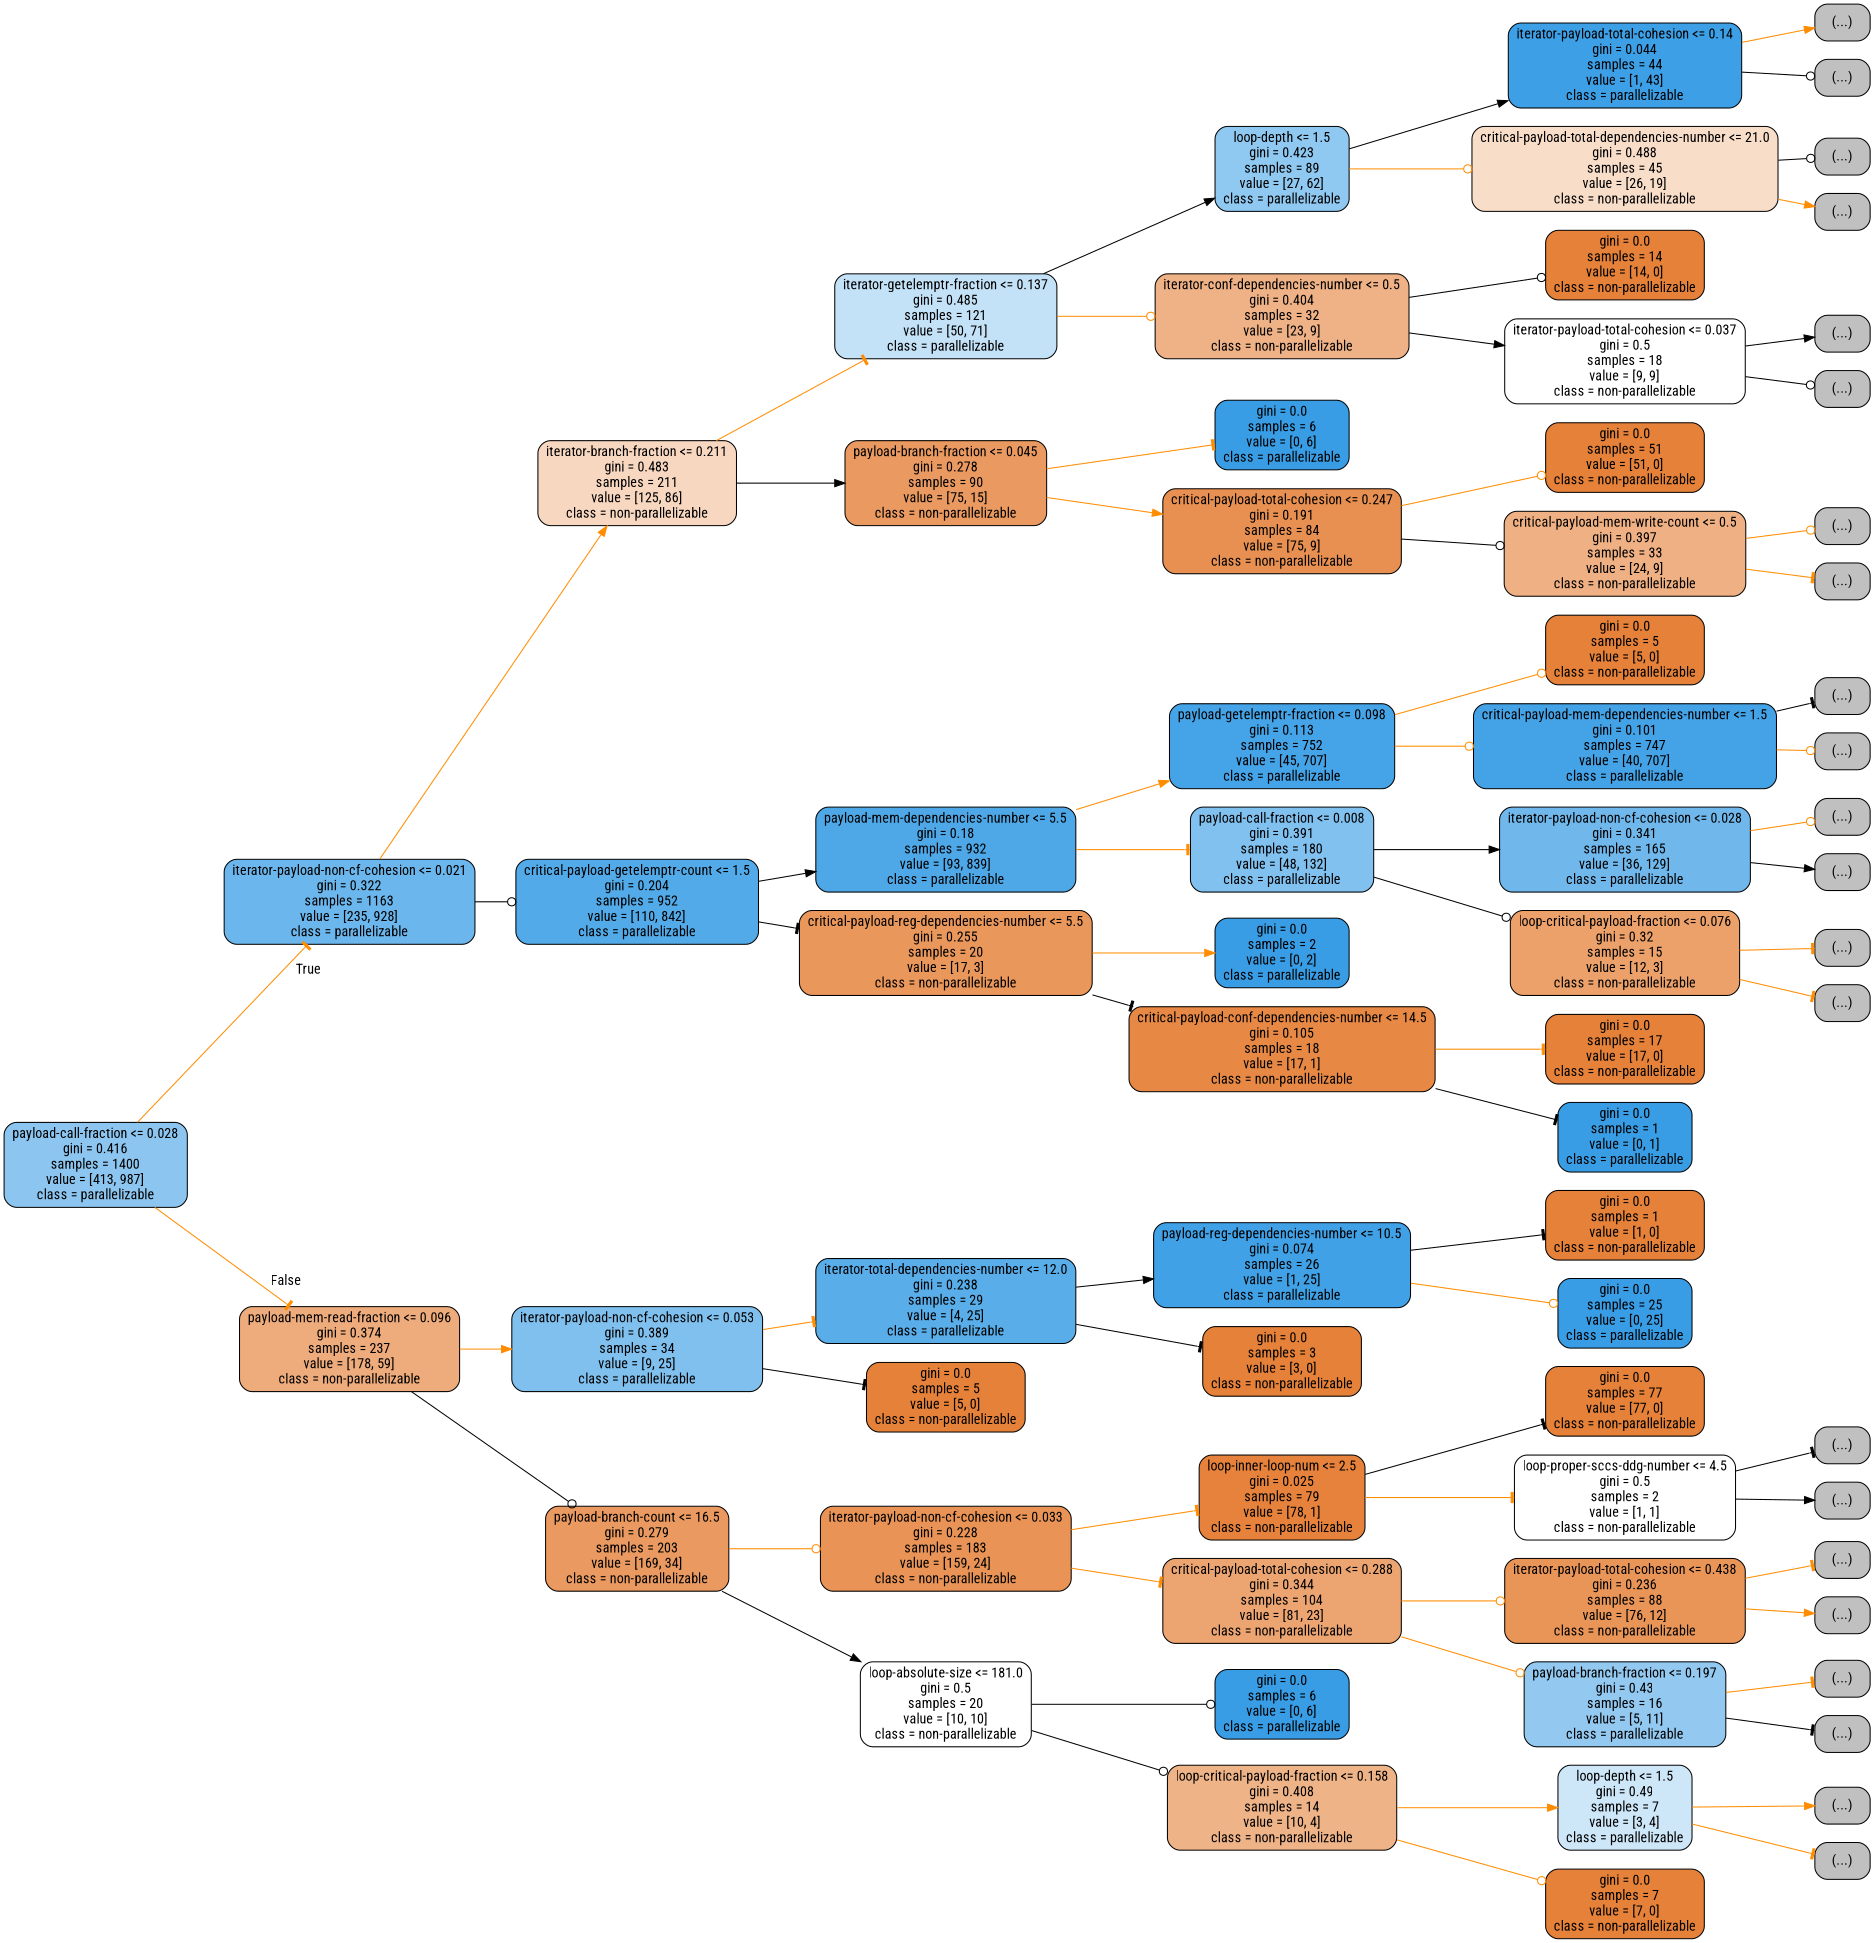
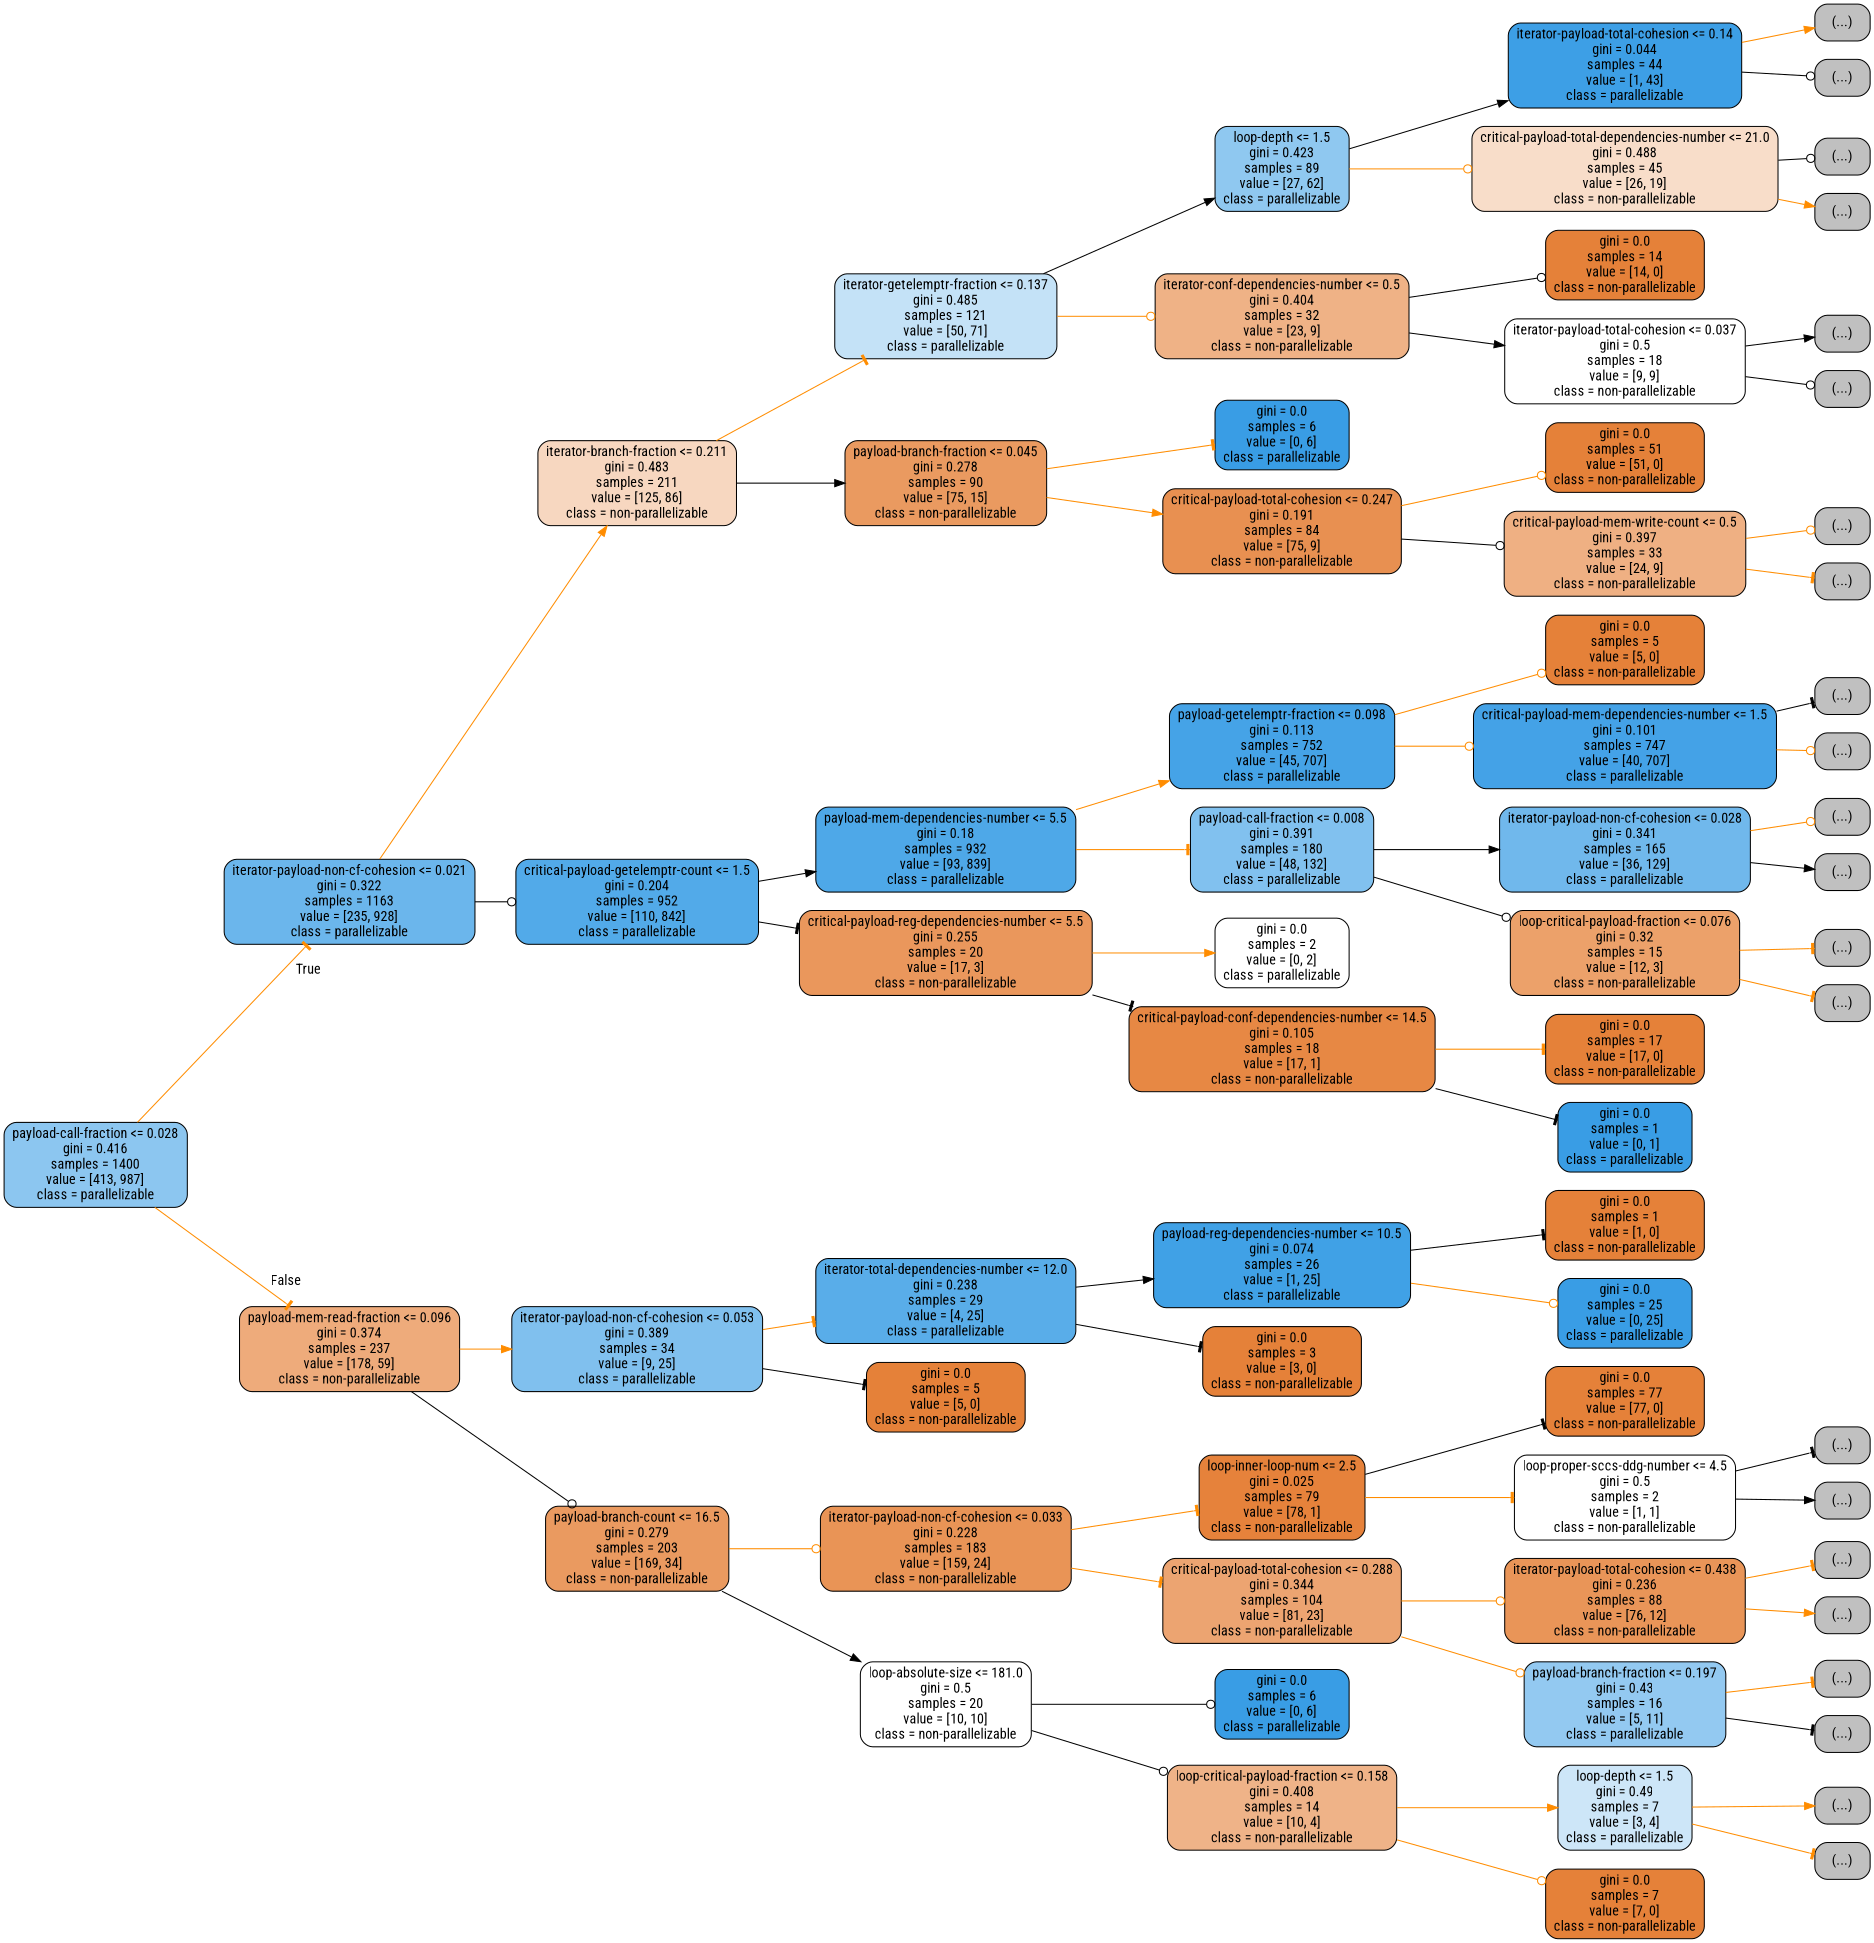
node "gini = 0.0 samples = 2 value = [0, 2] class = parallelizable": fillcolor #399de5ff -> #e5813900
